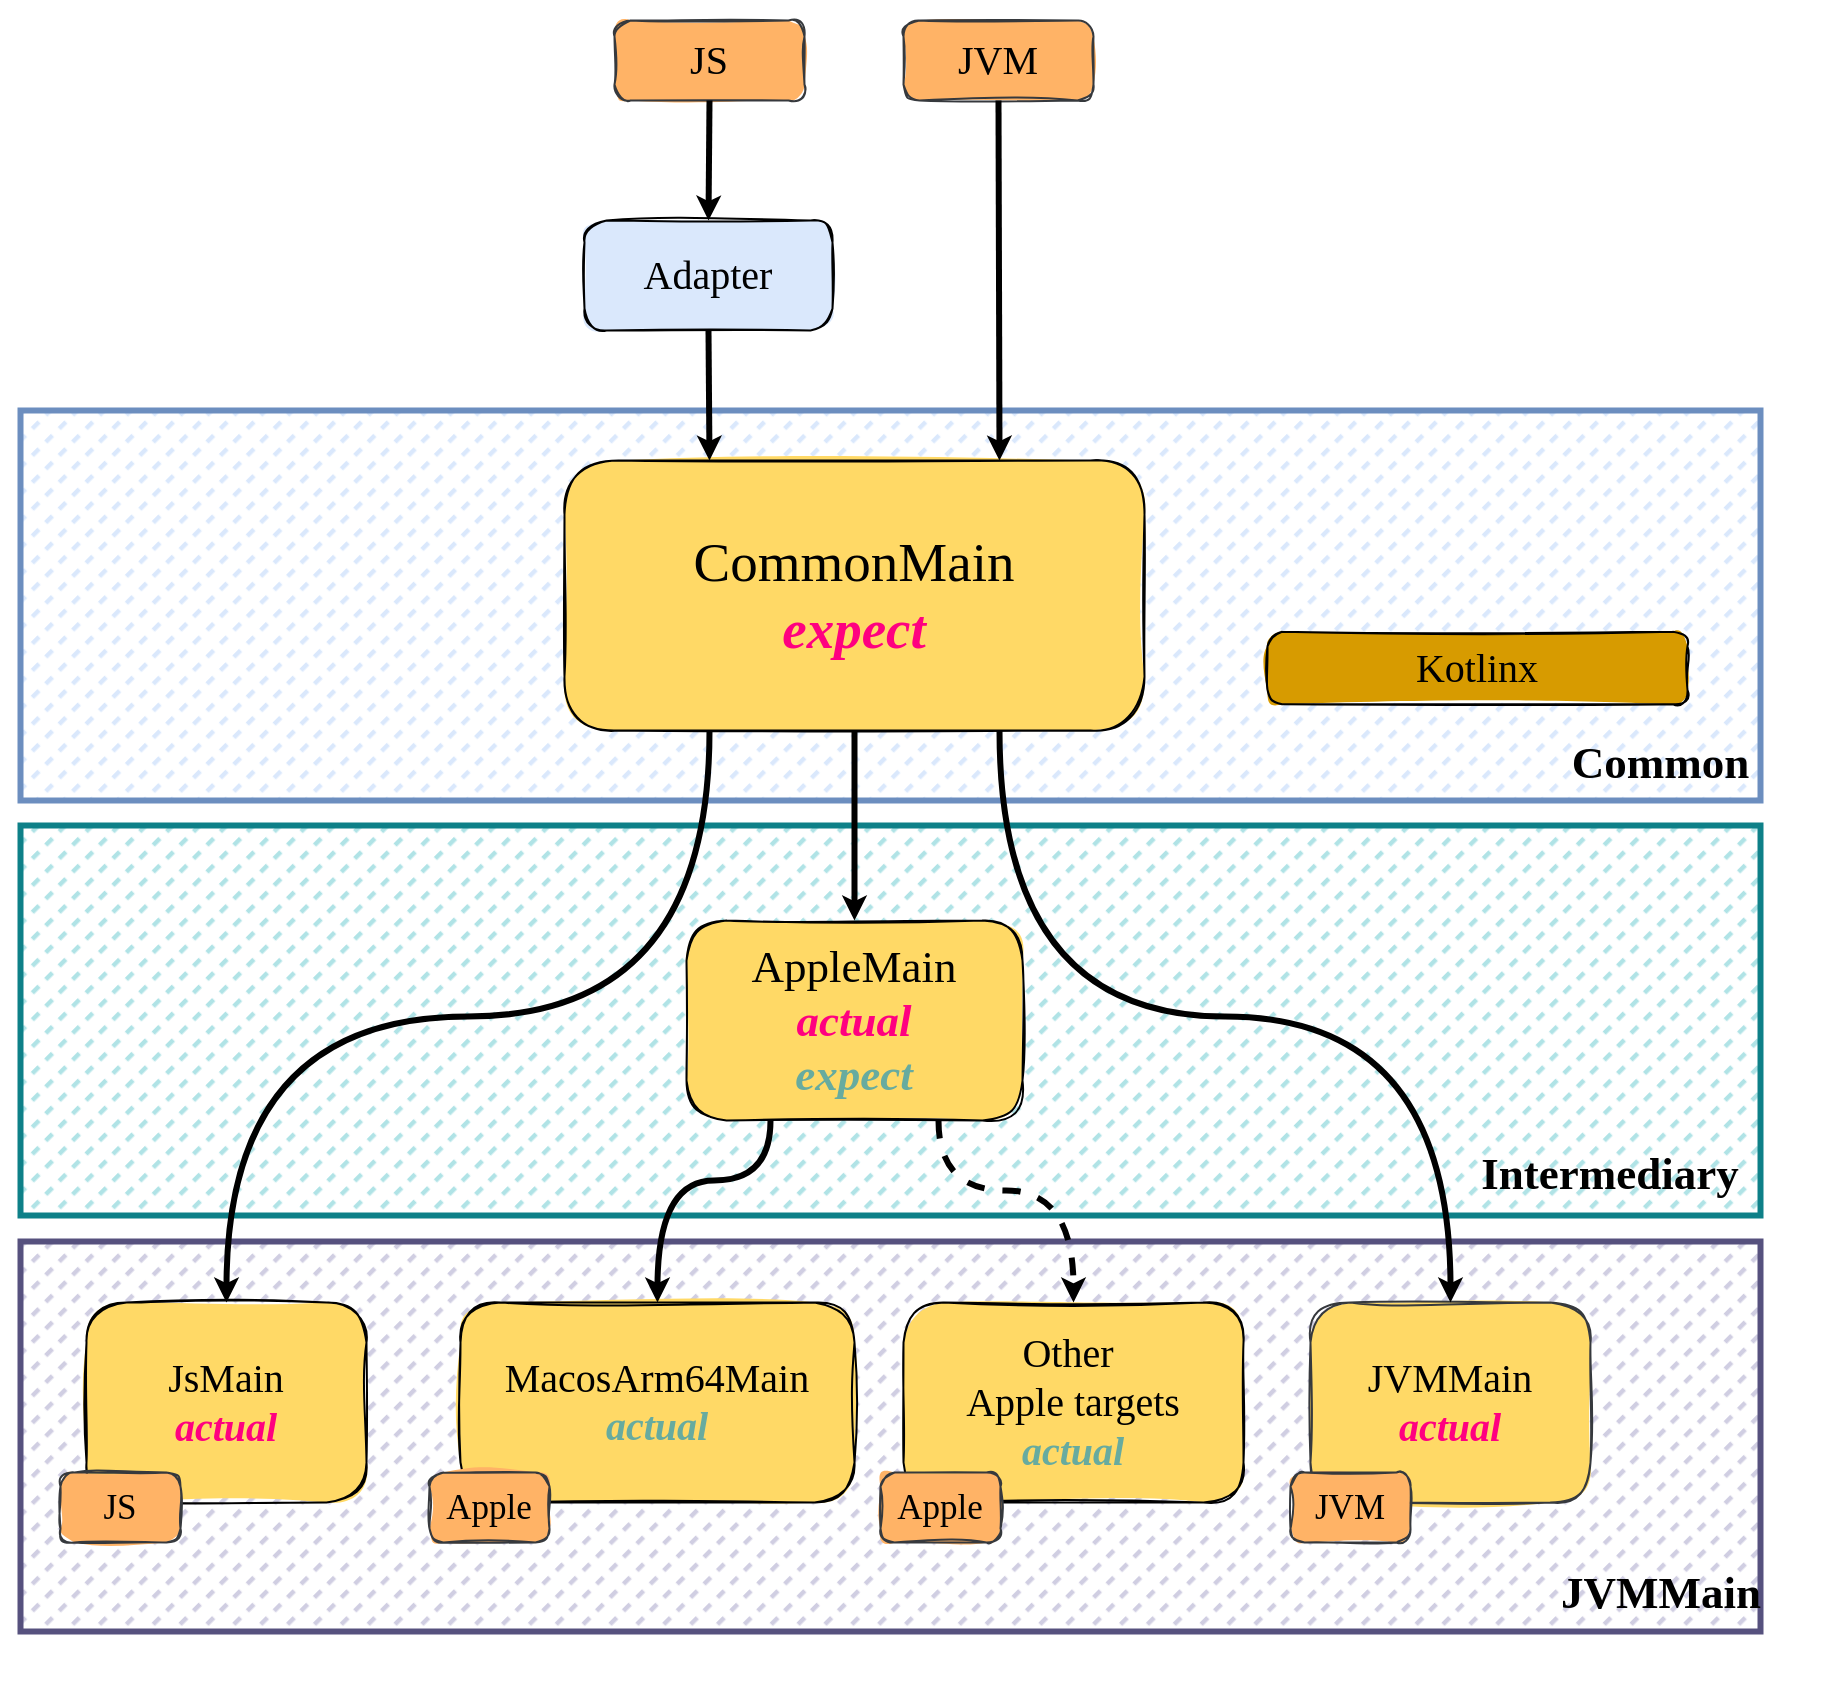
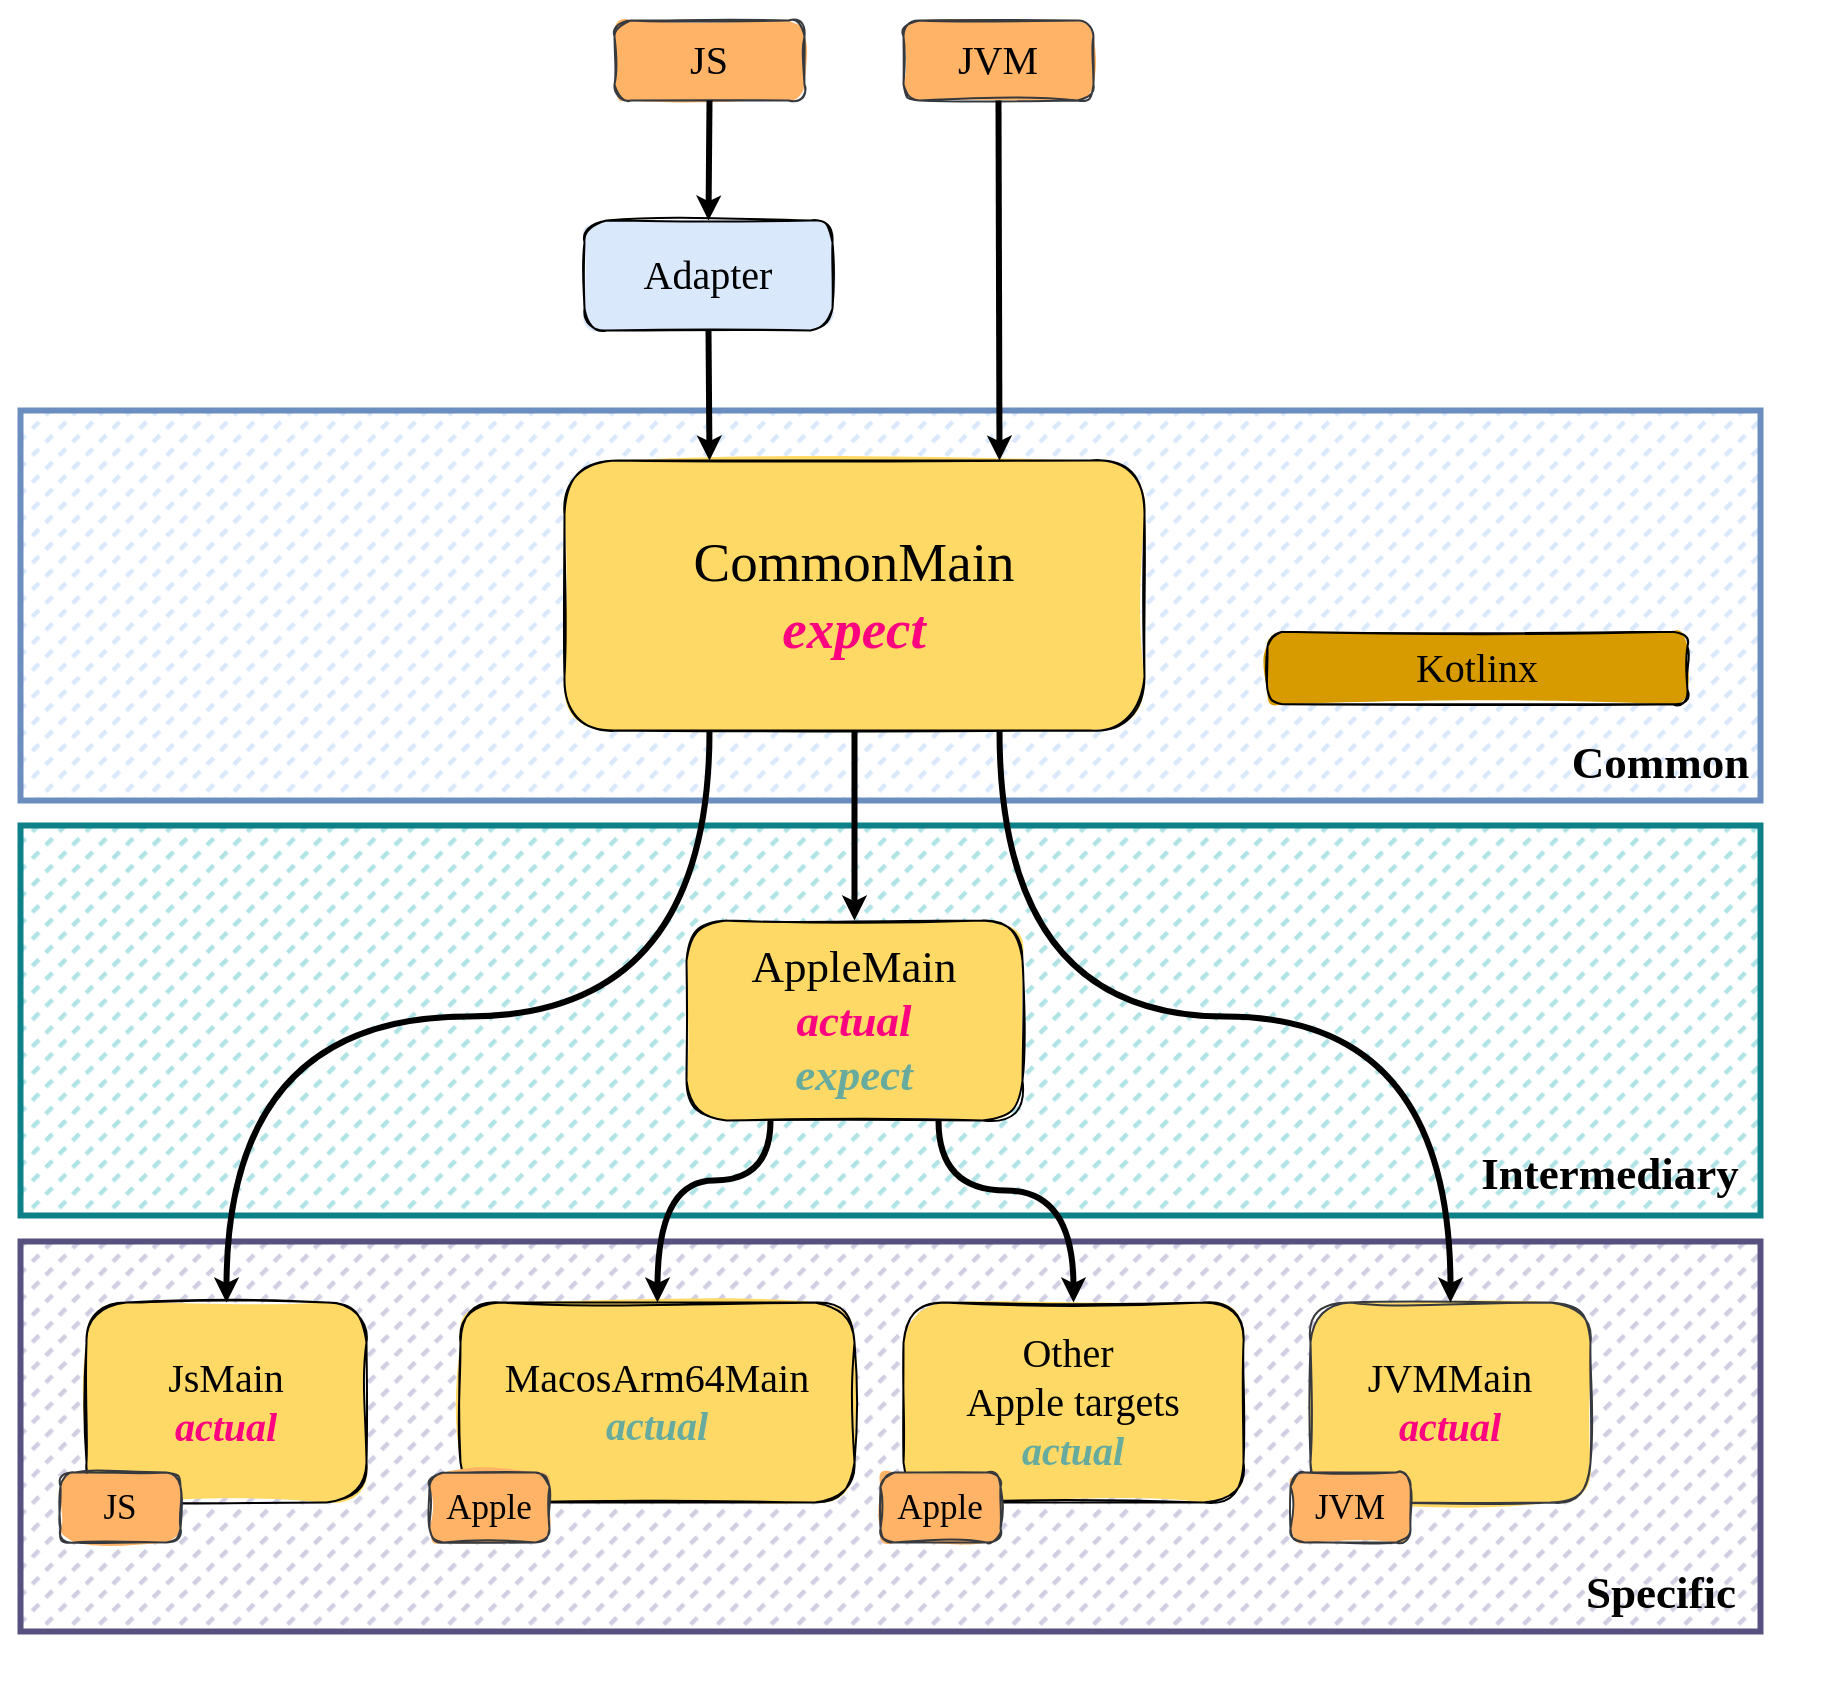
edge "AppleMain actual expect" -> "Other Apple targets actual": style dashed -> solid
node "JVMMain": label "JVMMain" -> "Specific"
